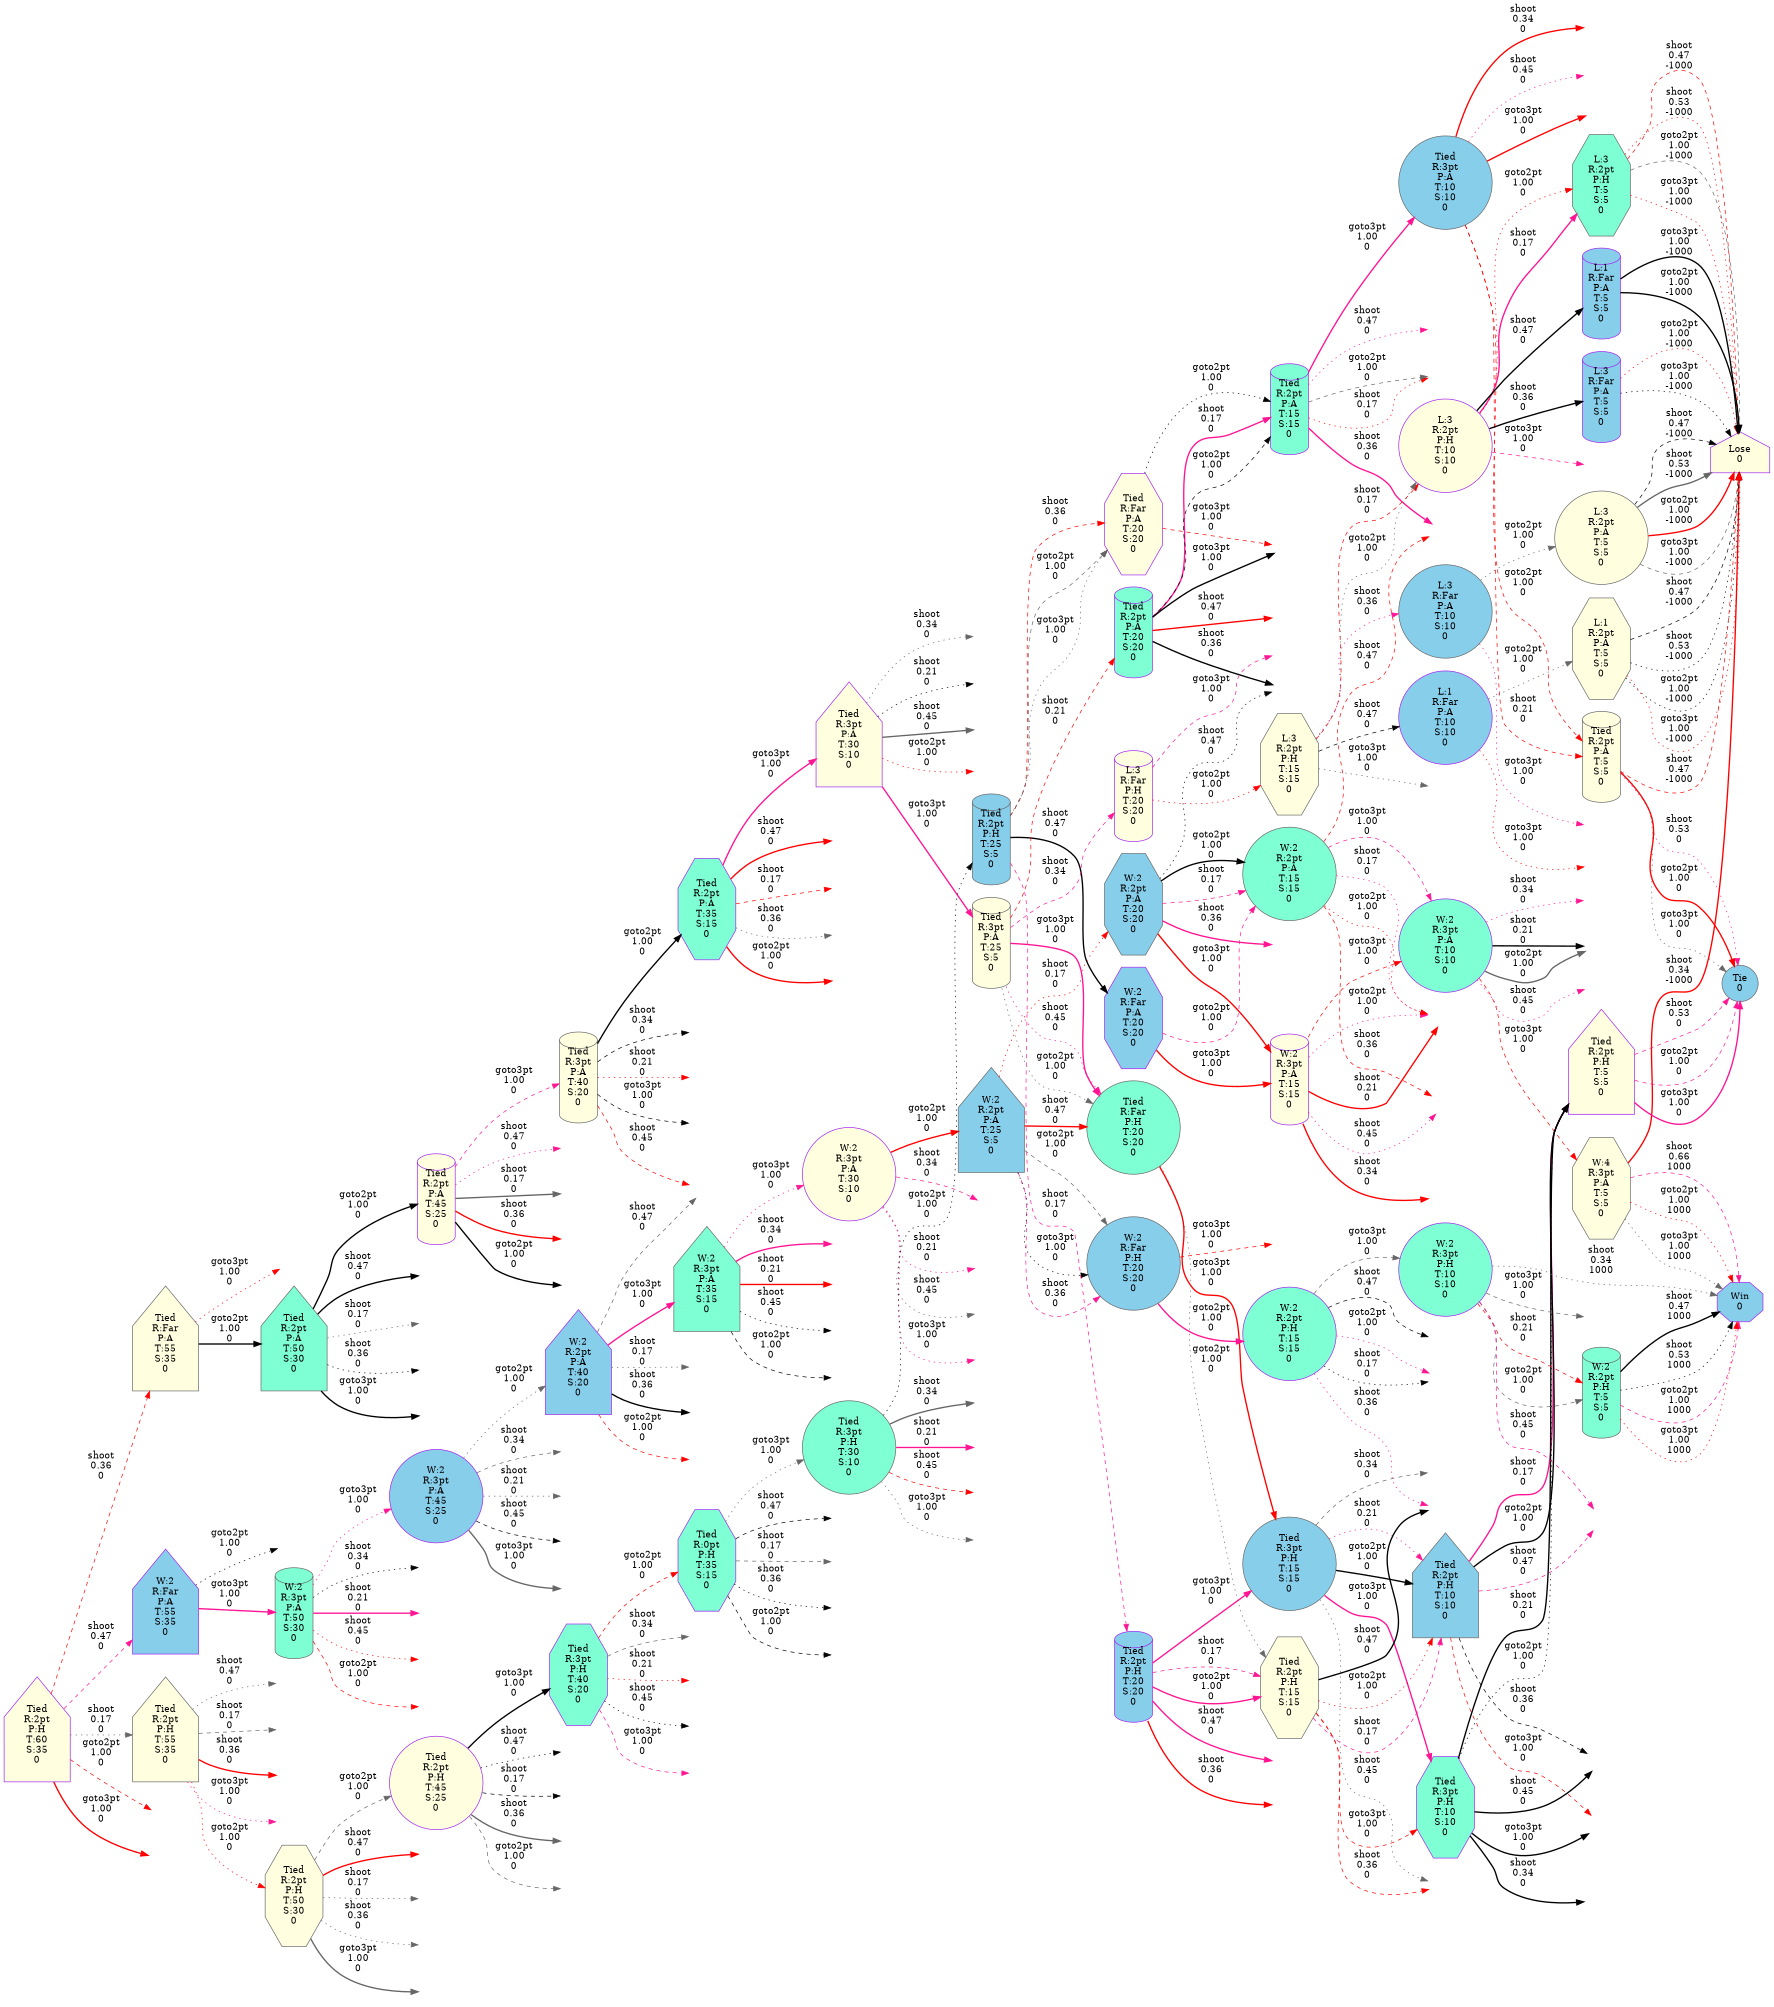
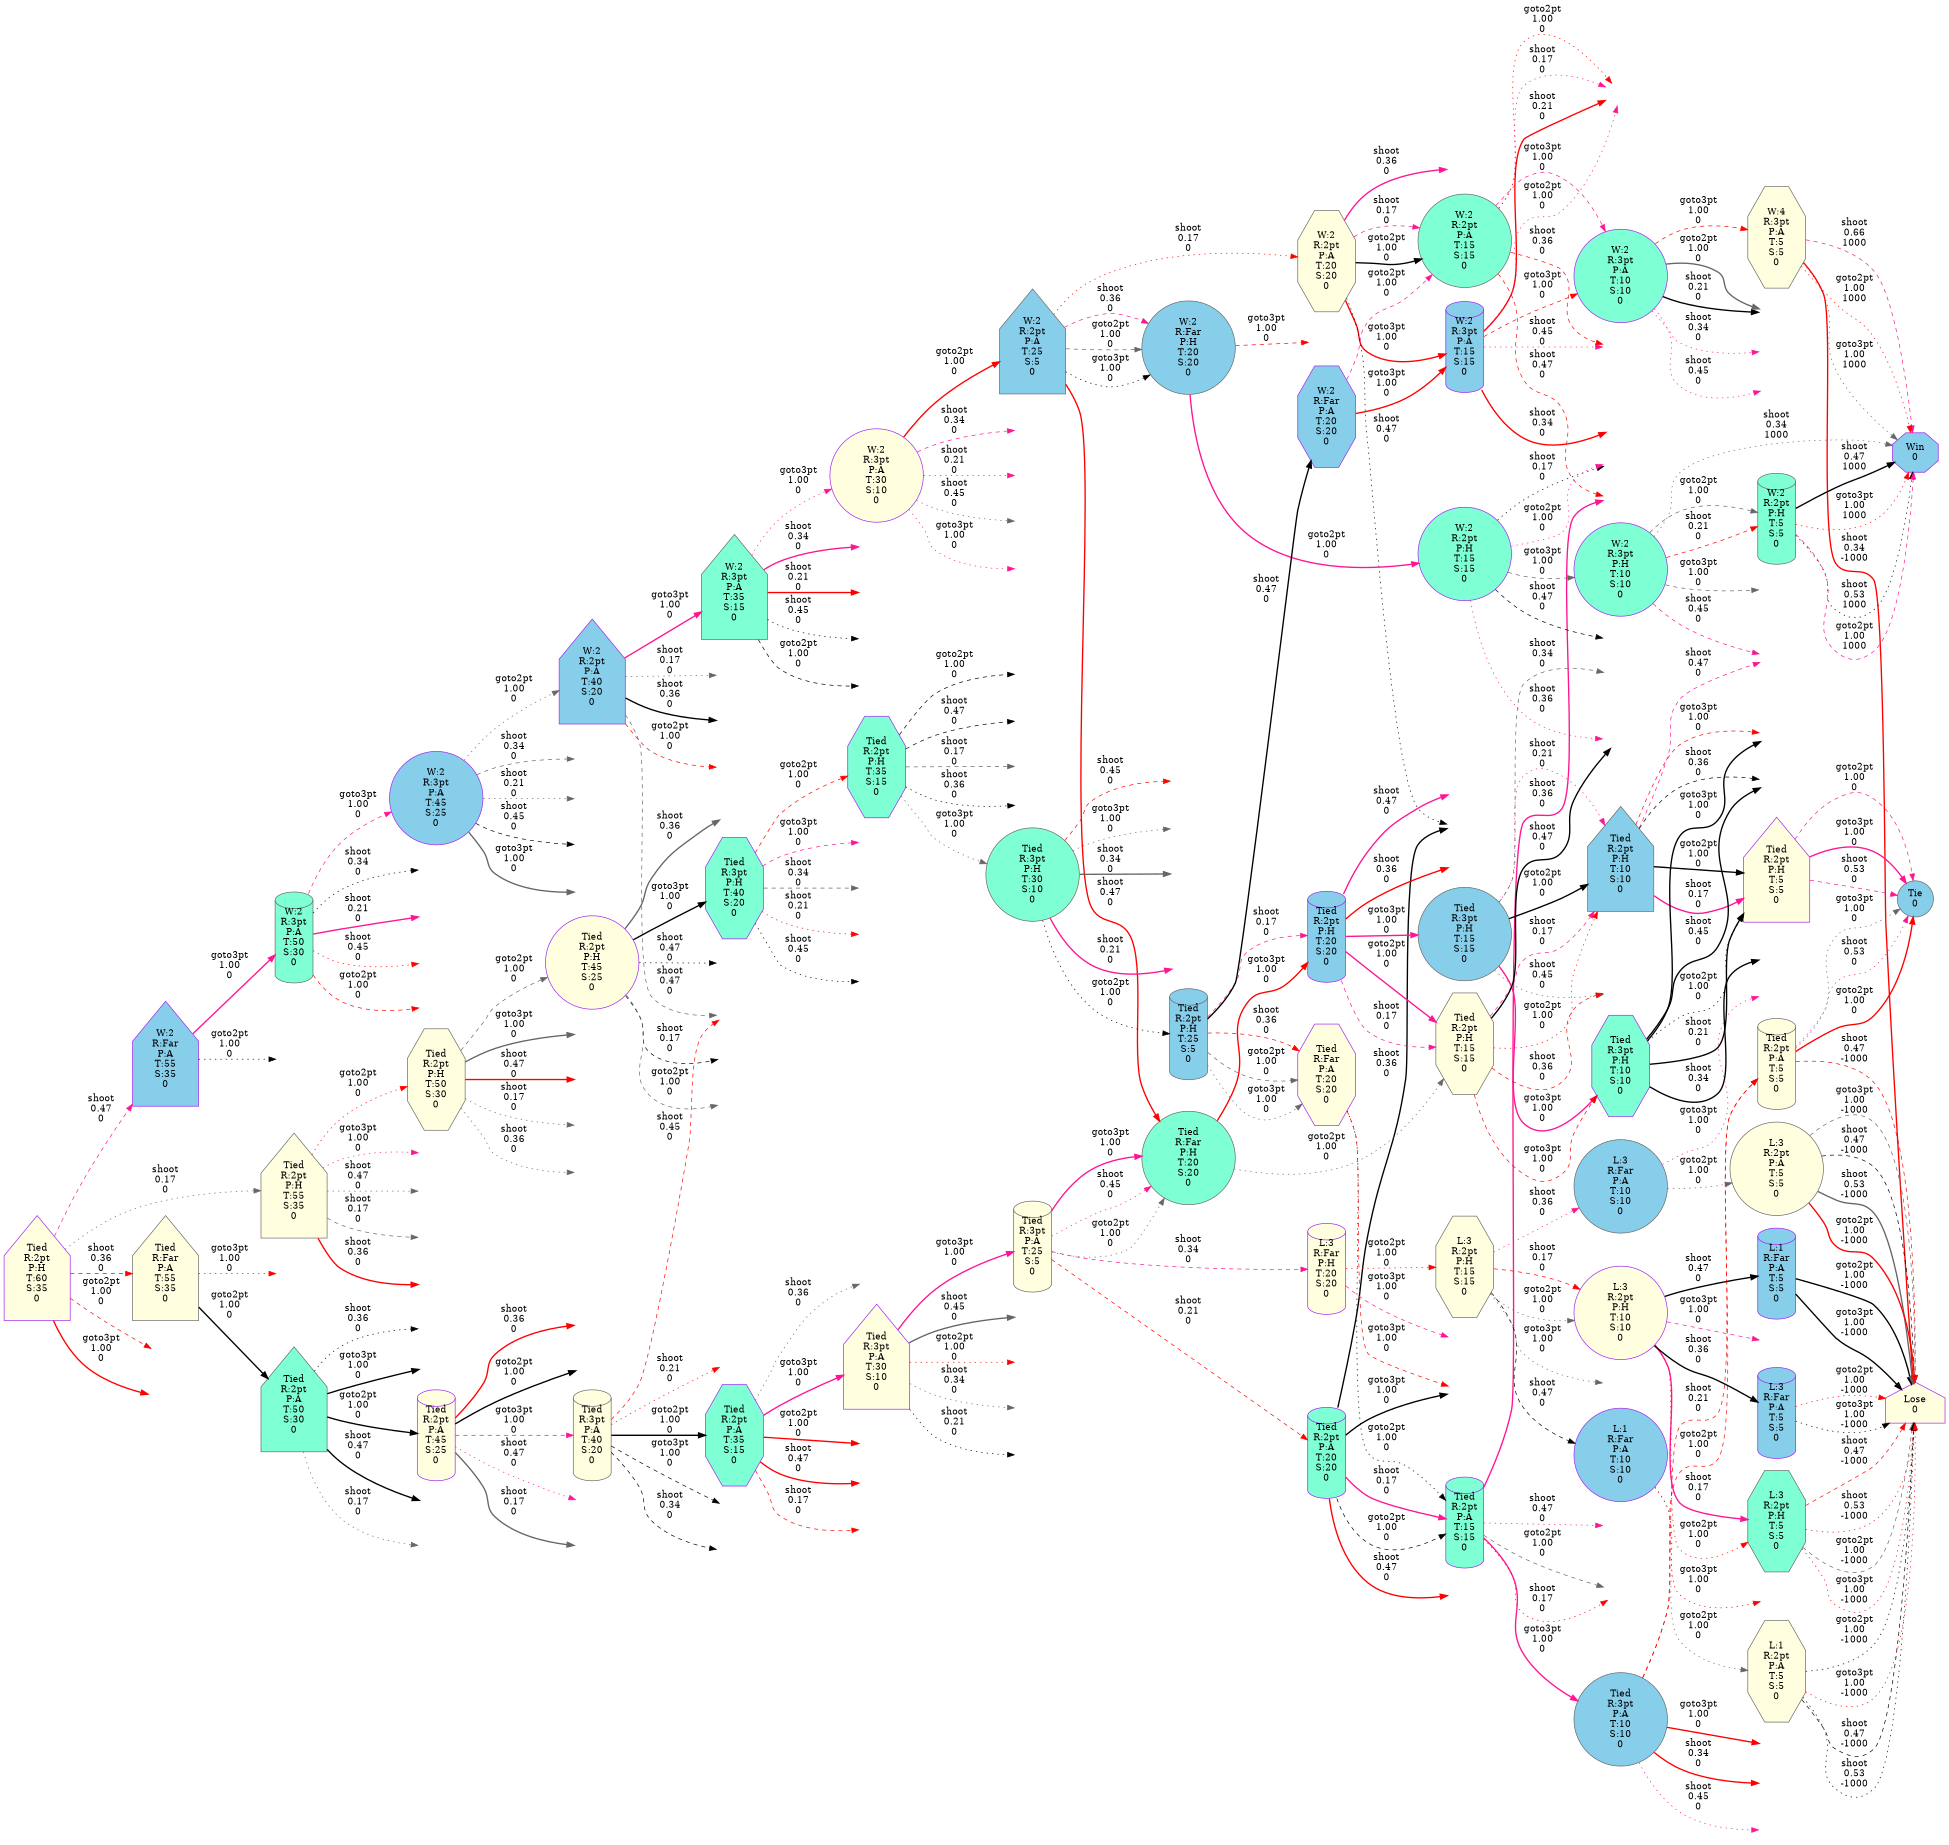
node "W:2 R:2pt P:A T:20 S:20 0": fillcolor skyblue -> lightyellow
node "W:2 R:3pt P:A T:15 S:15 0": fillcolor lightyellow -> skyblue
edge "Tied R:Far P:H T:20 S:20 0" -> "Tied R:3pt P:H T:15 S:15 0": now "Tied R:Far P:H T:20 S:20 0" -> "Tied R:2pt P:H T:20 S:20 0"
edge "W:2 R:3pt P:A T:50 S:30 0" -> "W:2 R:3pt P:A T:45 S:25 0": style dotted -> dashed
node "Tied R:0pt P:H T:35 S:15 0": label "Tied R:0pt P:H T:35 S:15 0" -> "Tied R:2pt P:H T:35 S:15 0"
